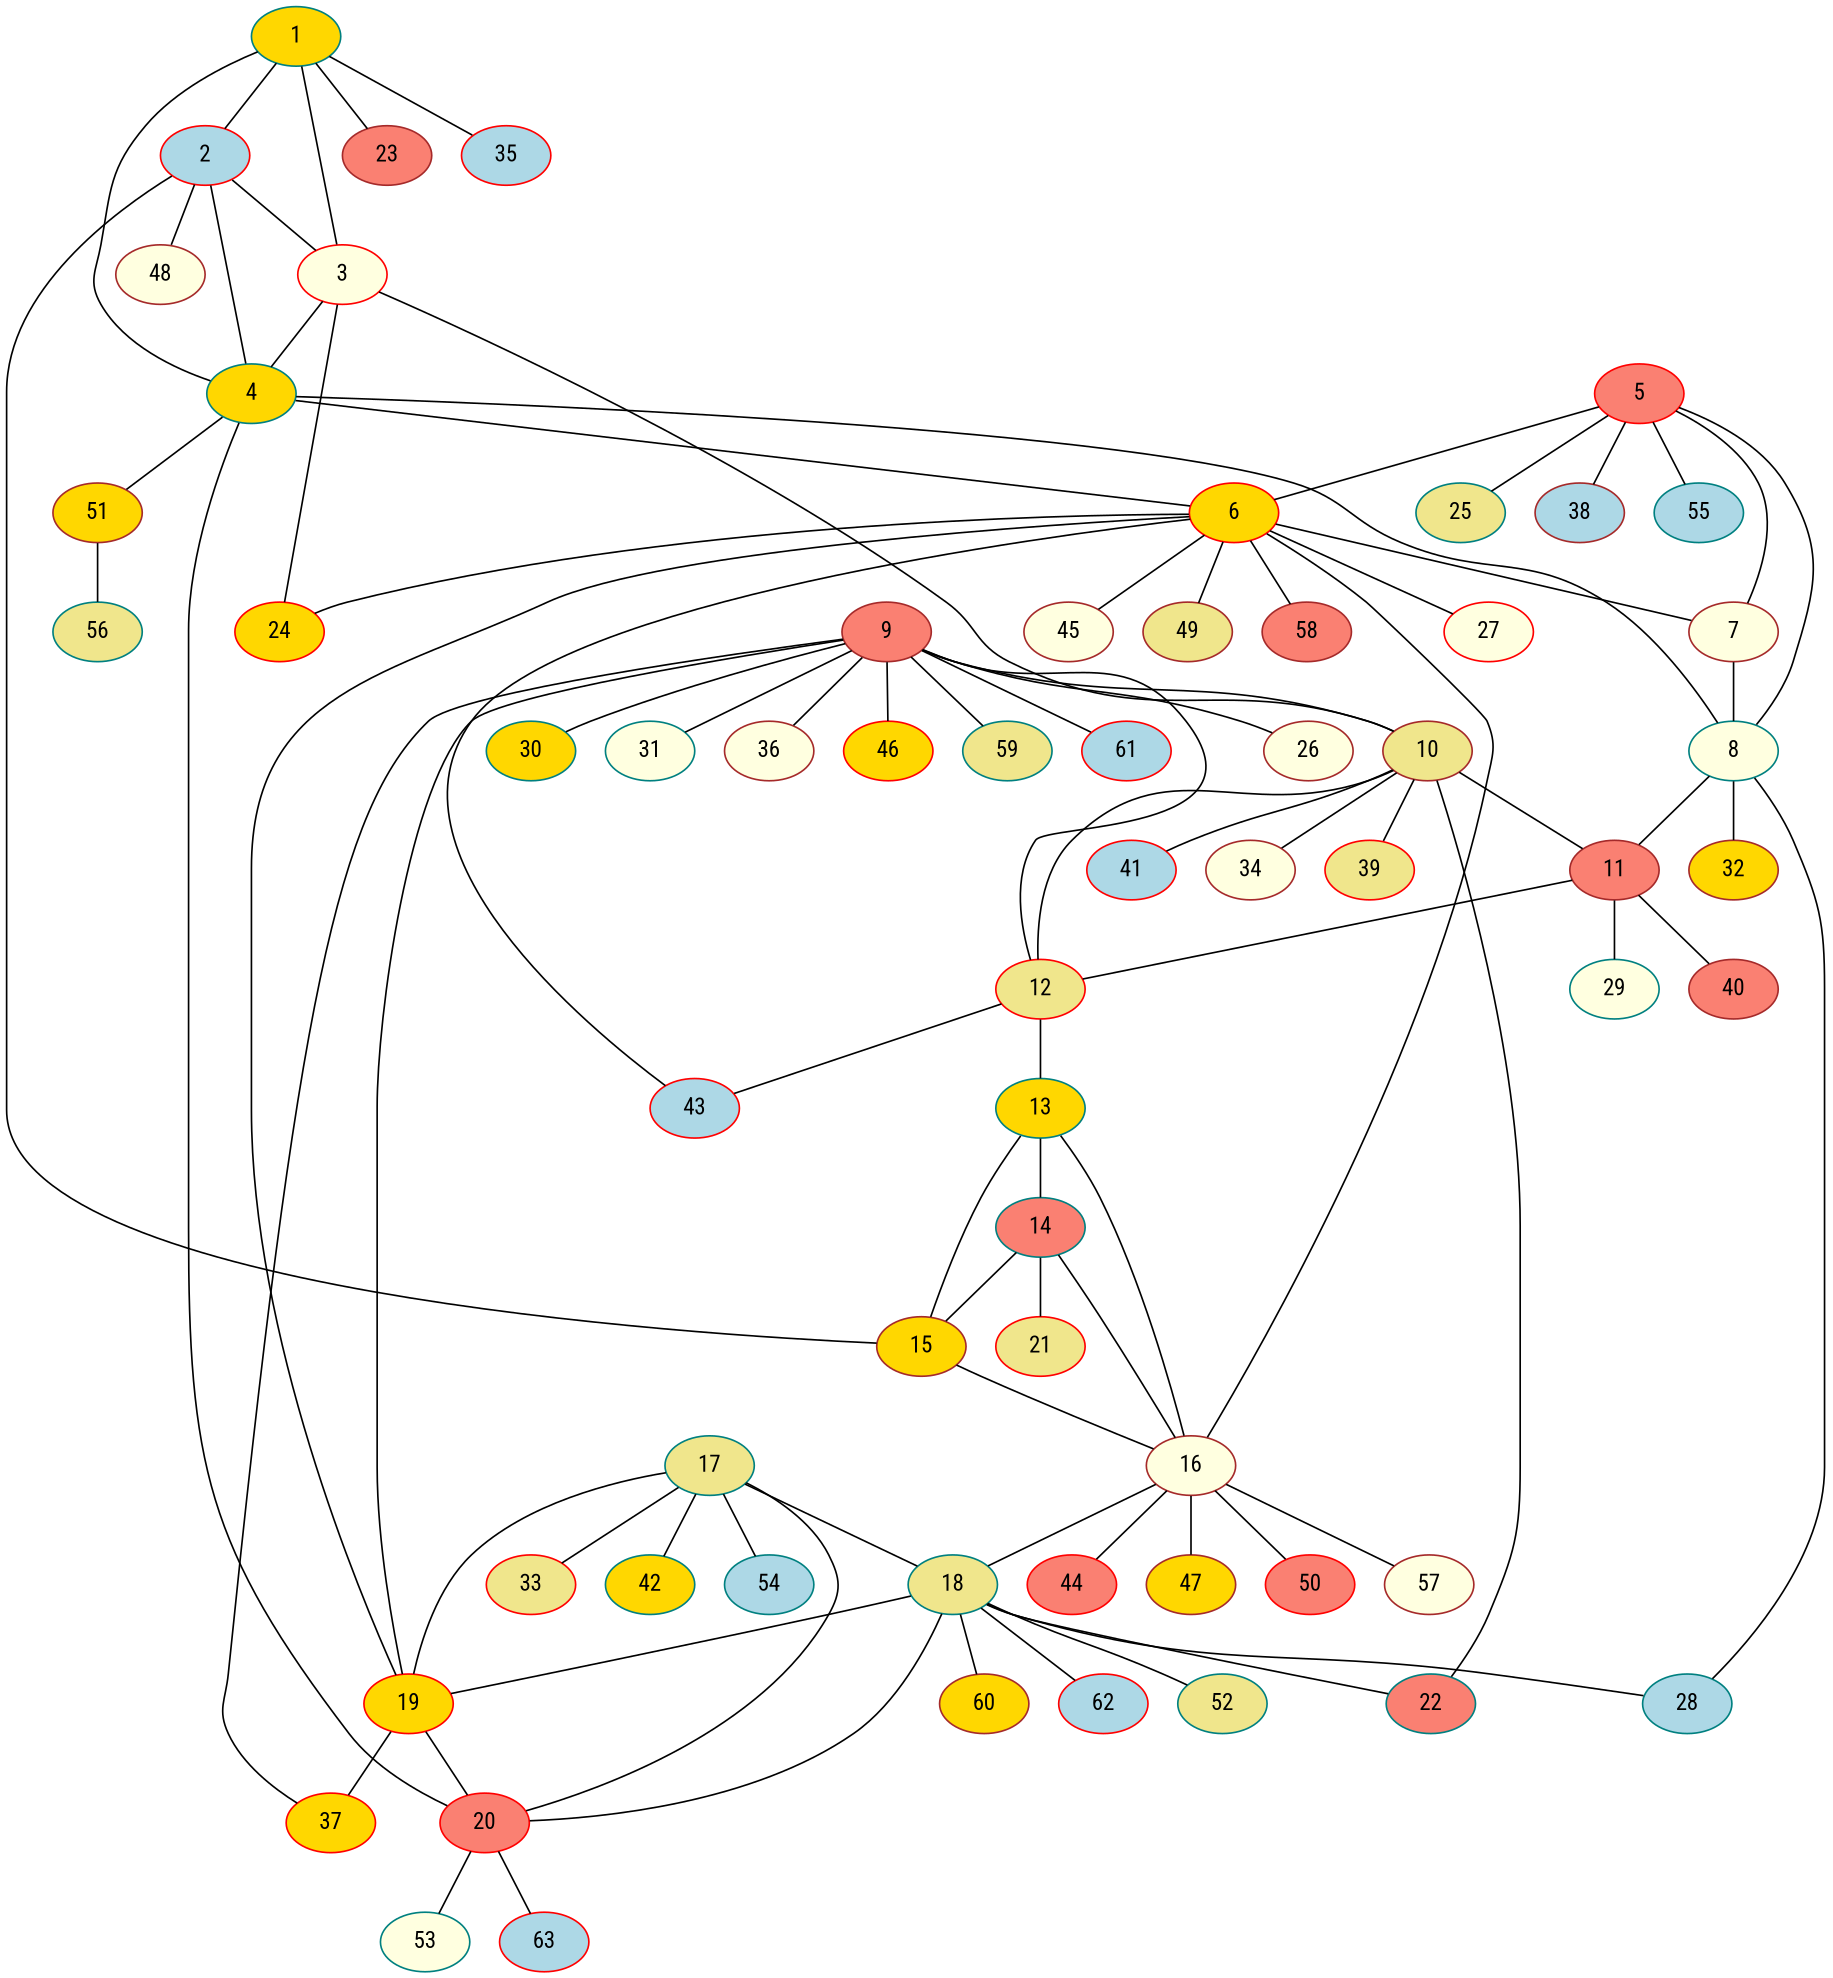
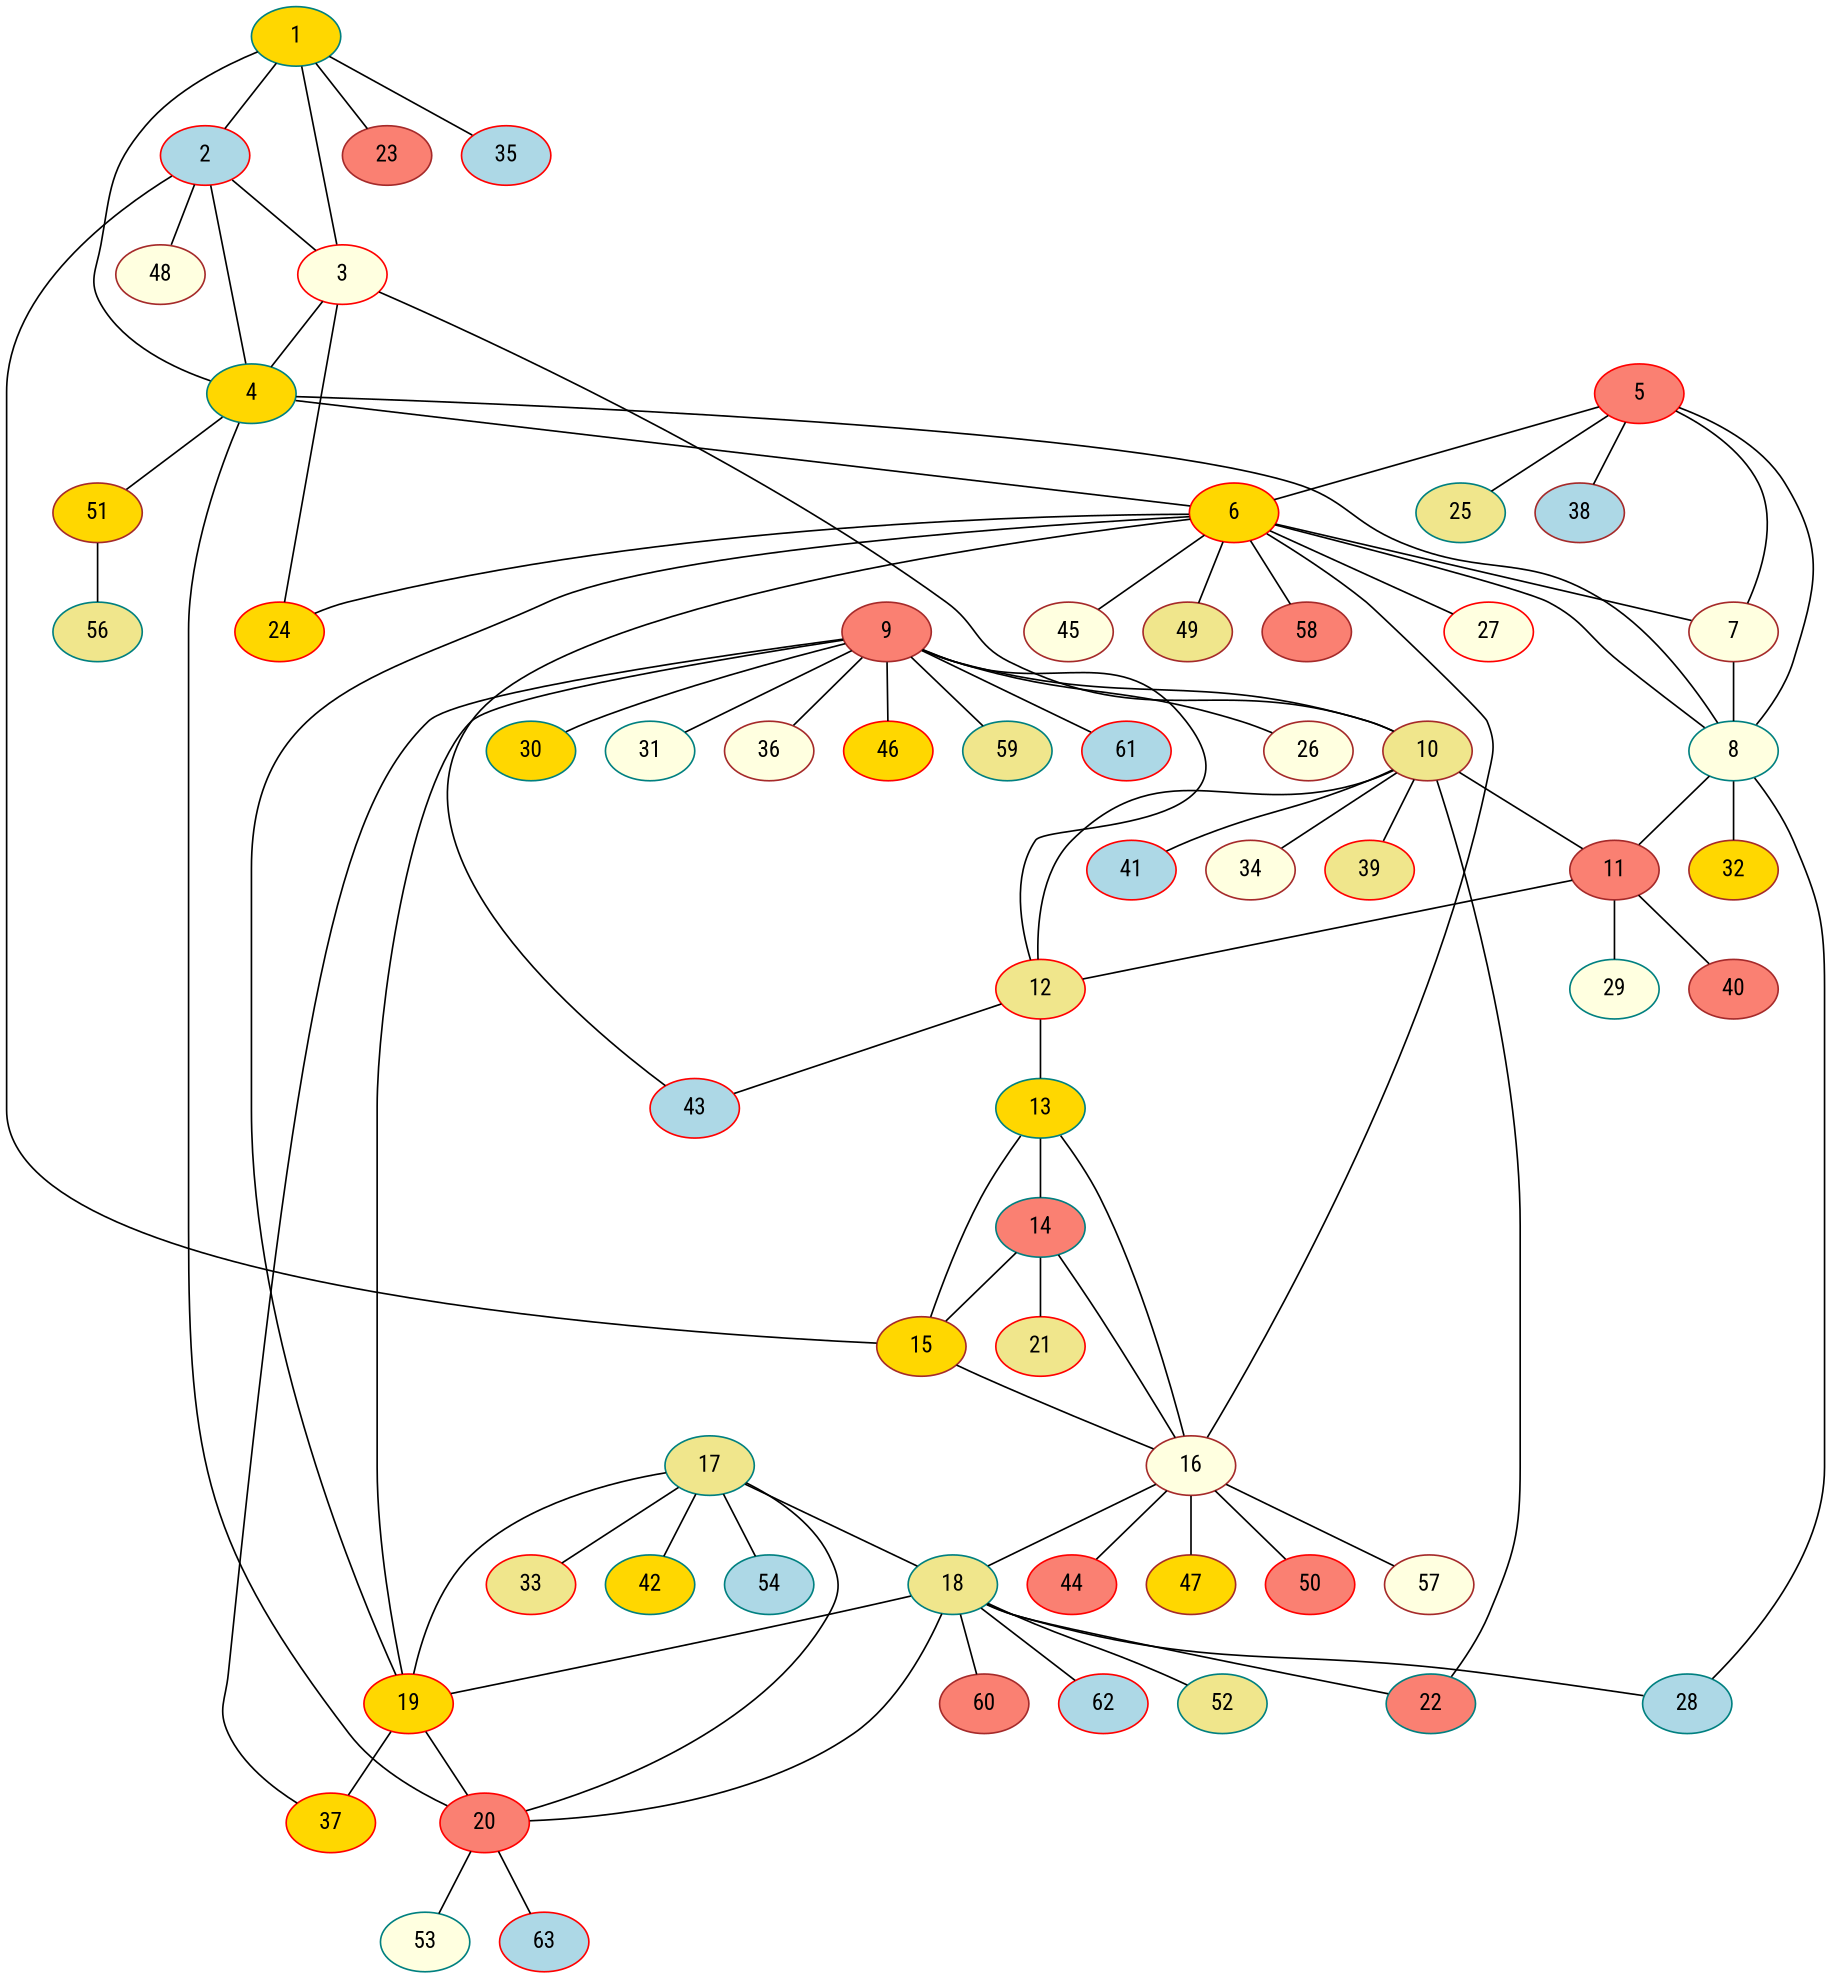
node "55": removed
edge "6" -- "8": added
node "60": fillcolor gold -> salmon
